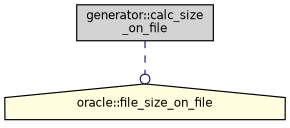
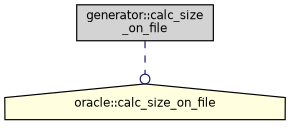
node "oracle::file_size_on_file": label "oracle::file_size_on_file" -> "oracle::calc_size_on_file"
